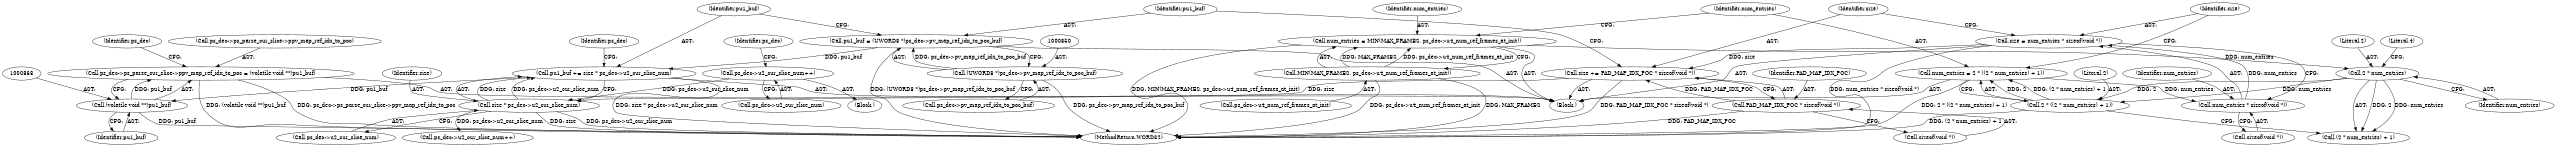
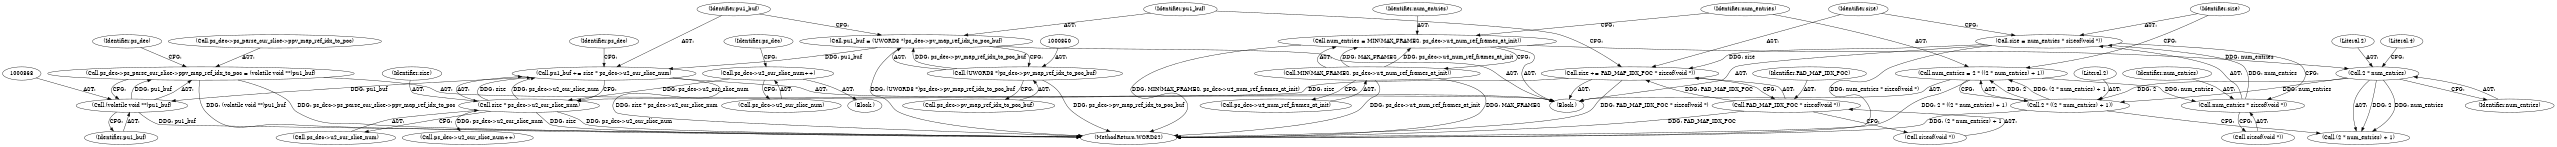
edge "(Call,MIN(MAX_FRAMES, ps_dec->u4_num_ref_frames_at_init))" -> "(Call,ps_dec->u4_num_ref_frames_at_init)": added, label "CFG:"
